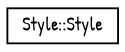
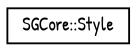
node "Style::Style": label "Style::Style" -> "SGCore::Style"
